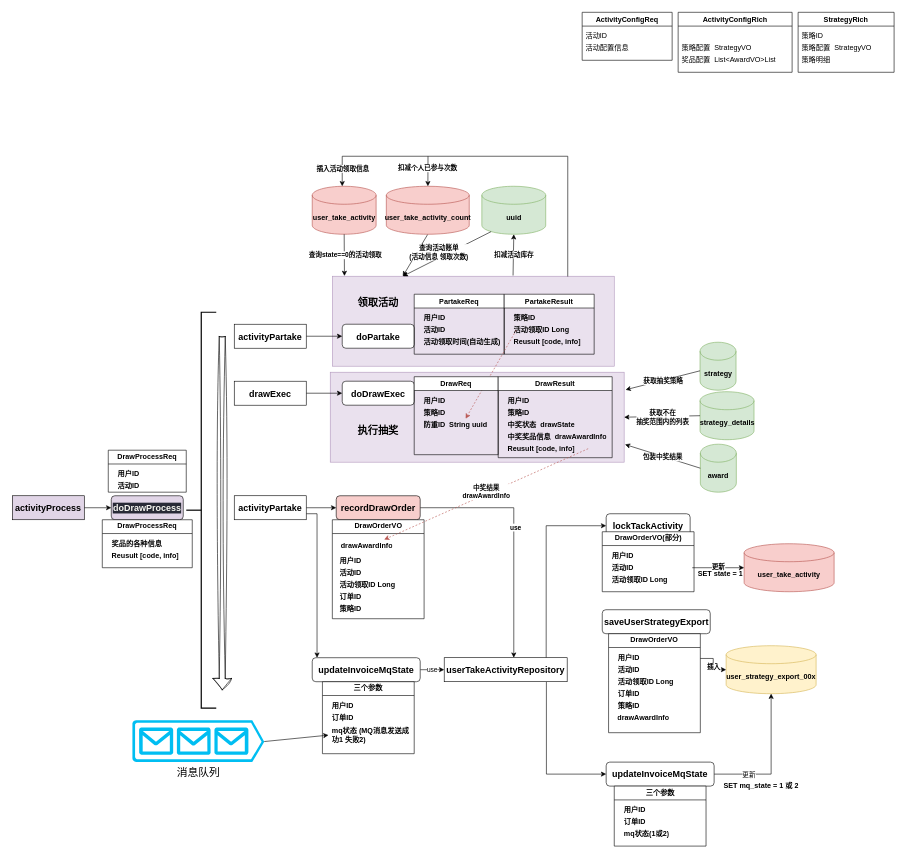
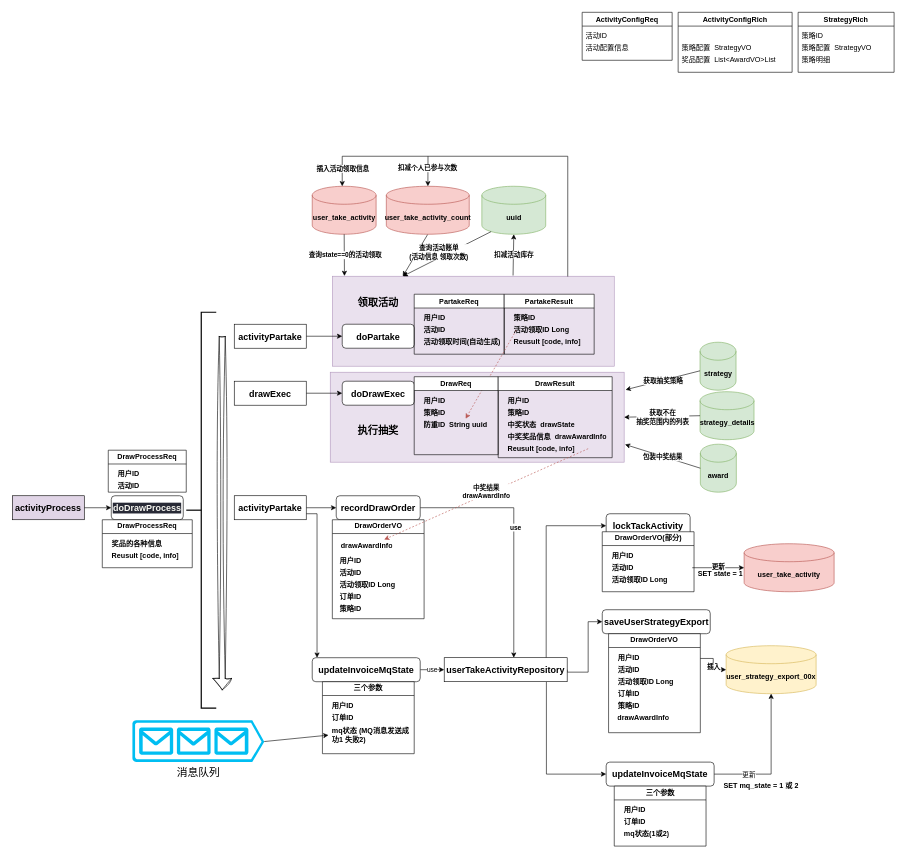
node "doDrawProcess": fillcolor #e1d5e7 -> #ffffff
node "recordDrawOrder": fillcolor #f8cecc -> #ffffff
edge "userTakeActivityRepository" -> "saveUserStrategyExport": added
